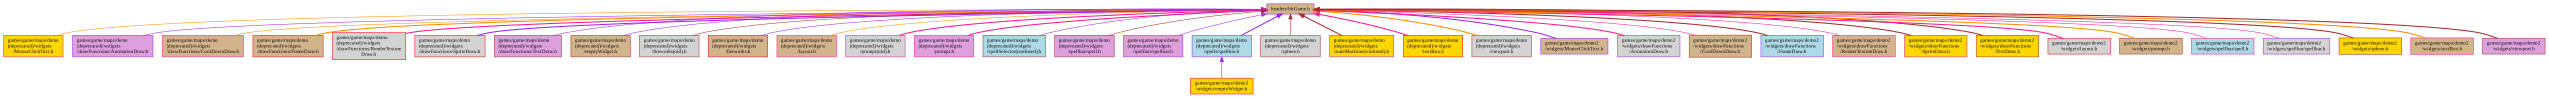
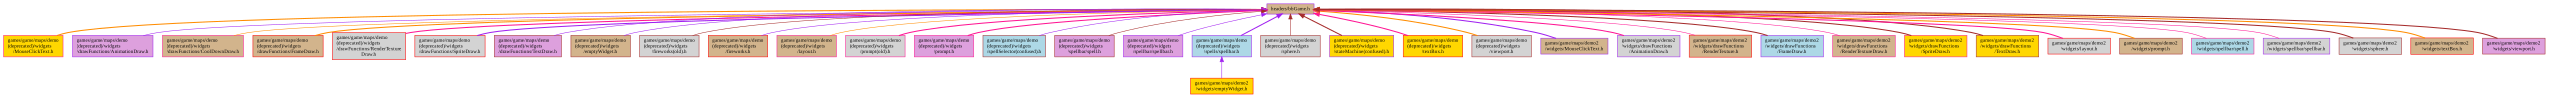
edge "games/game/maps/demo (deprecated)/widgets /MouseClickText.h" -> "headers/bbGame.h": style solid -> bold
node "games/game/maps/demo2 /widgets/drawFunctions /CoolDownDraw.h": label "games/game/maps/demo2 /widgets/drawFunctions /CoolDownDraw.h" -> "games/game/maps/demo2 /widgets/drawFunctions /RenderTexture.h"
node "games/game/maps/demo2 /widgets/sphere.h": fillcolor gold -> lightgrey
node "games/game/maps/demo2 /widgets/textBox.h": color deeppink -> red
